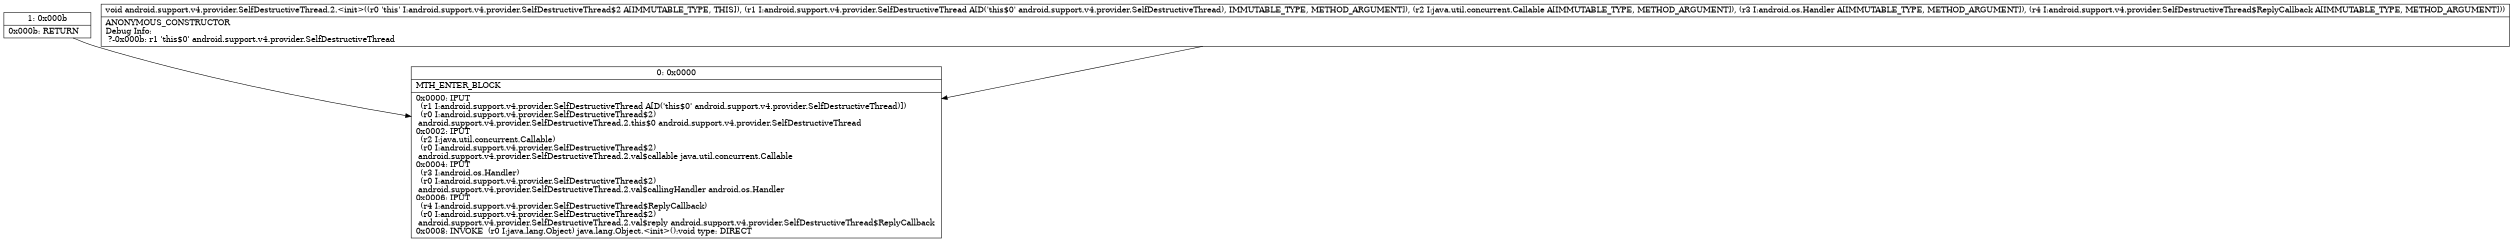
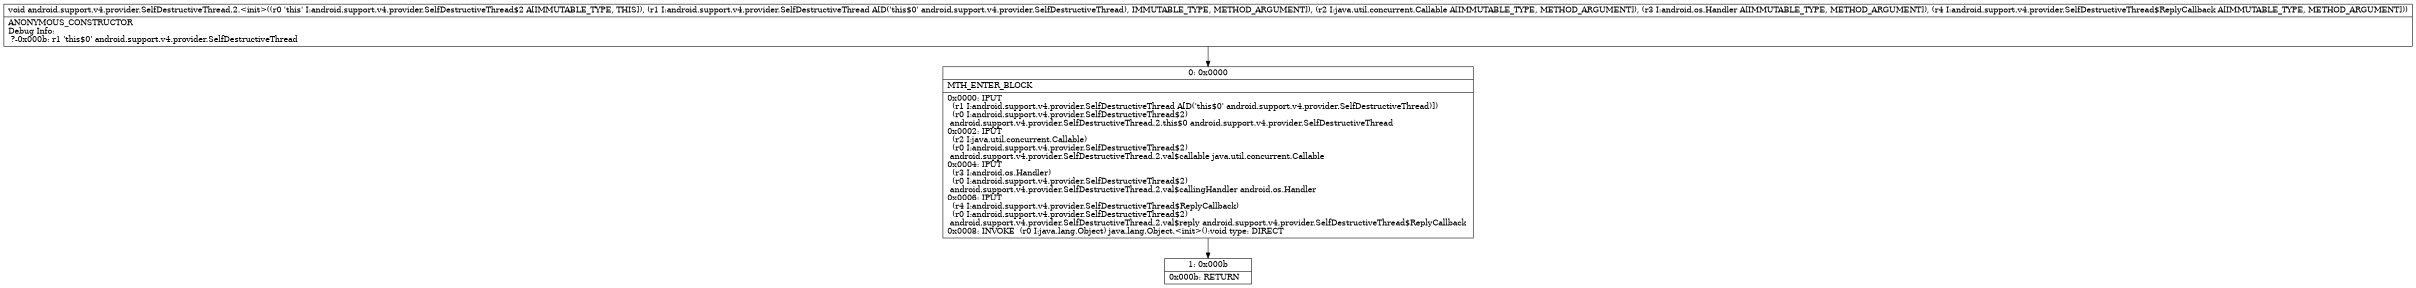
edge "1: 0x000b" -> "0: 0x0000": reversed
